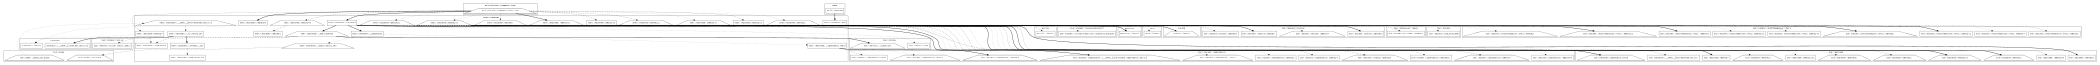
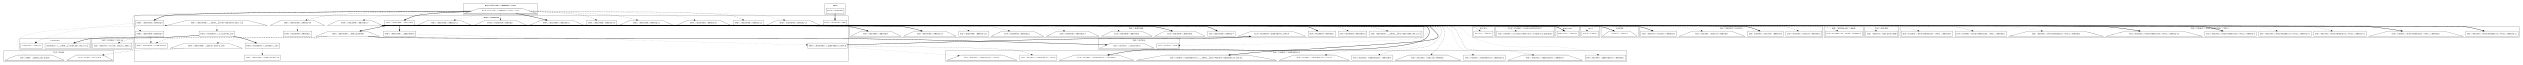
node "TAP::Harness::BEGIN@8": added
node "TAP::Parser::Aggregator::BEGIN@79": removed
